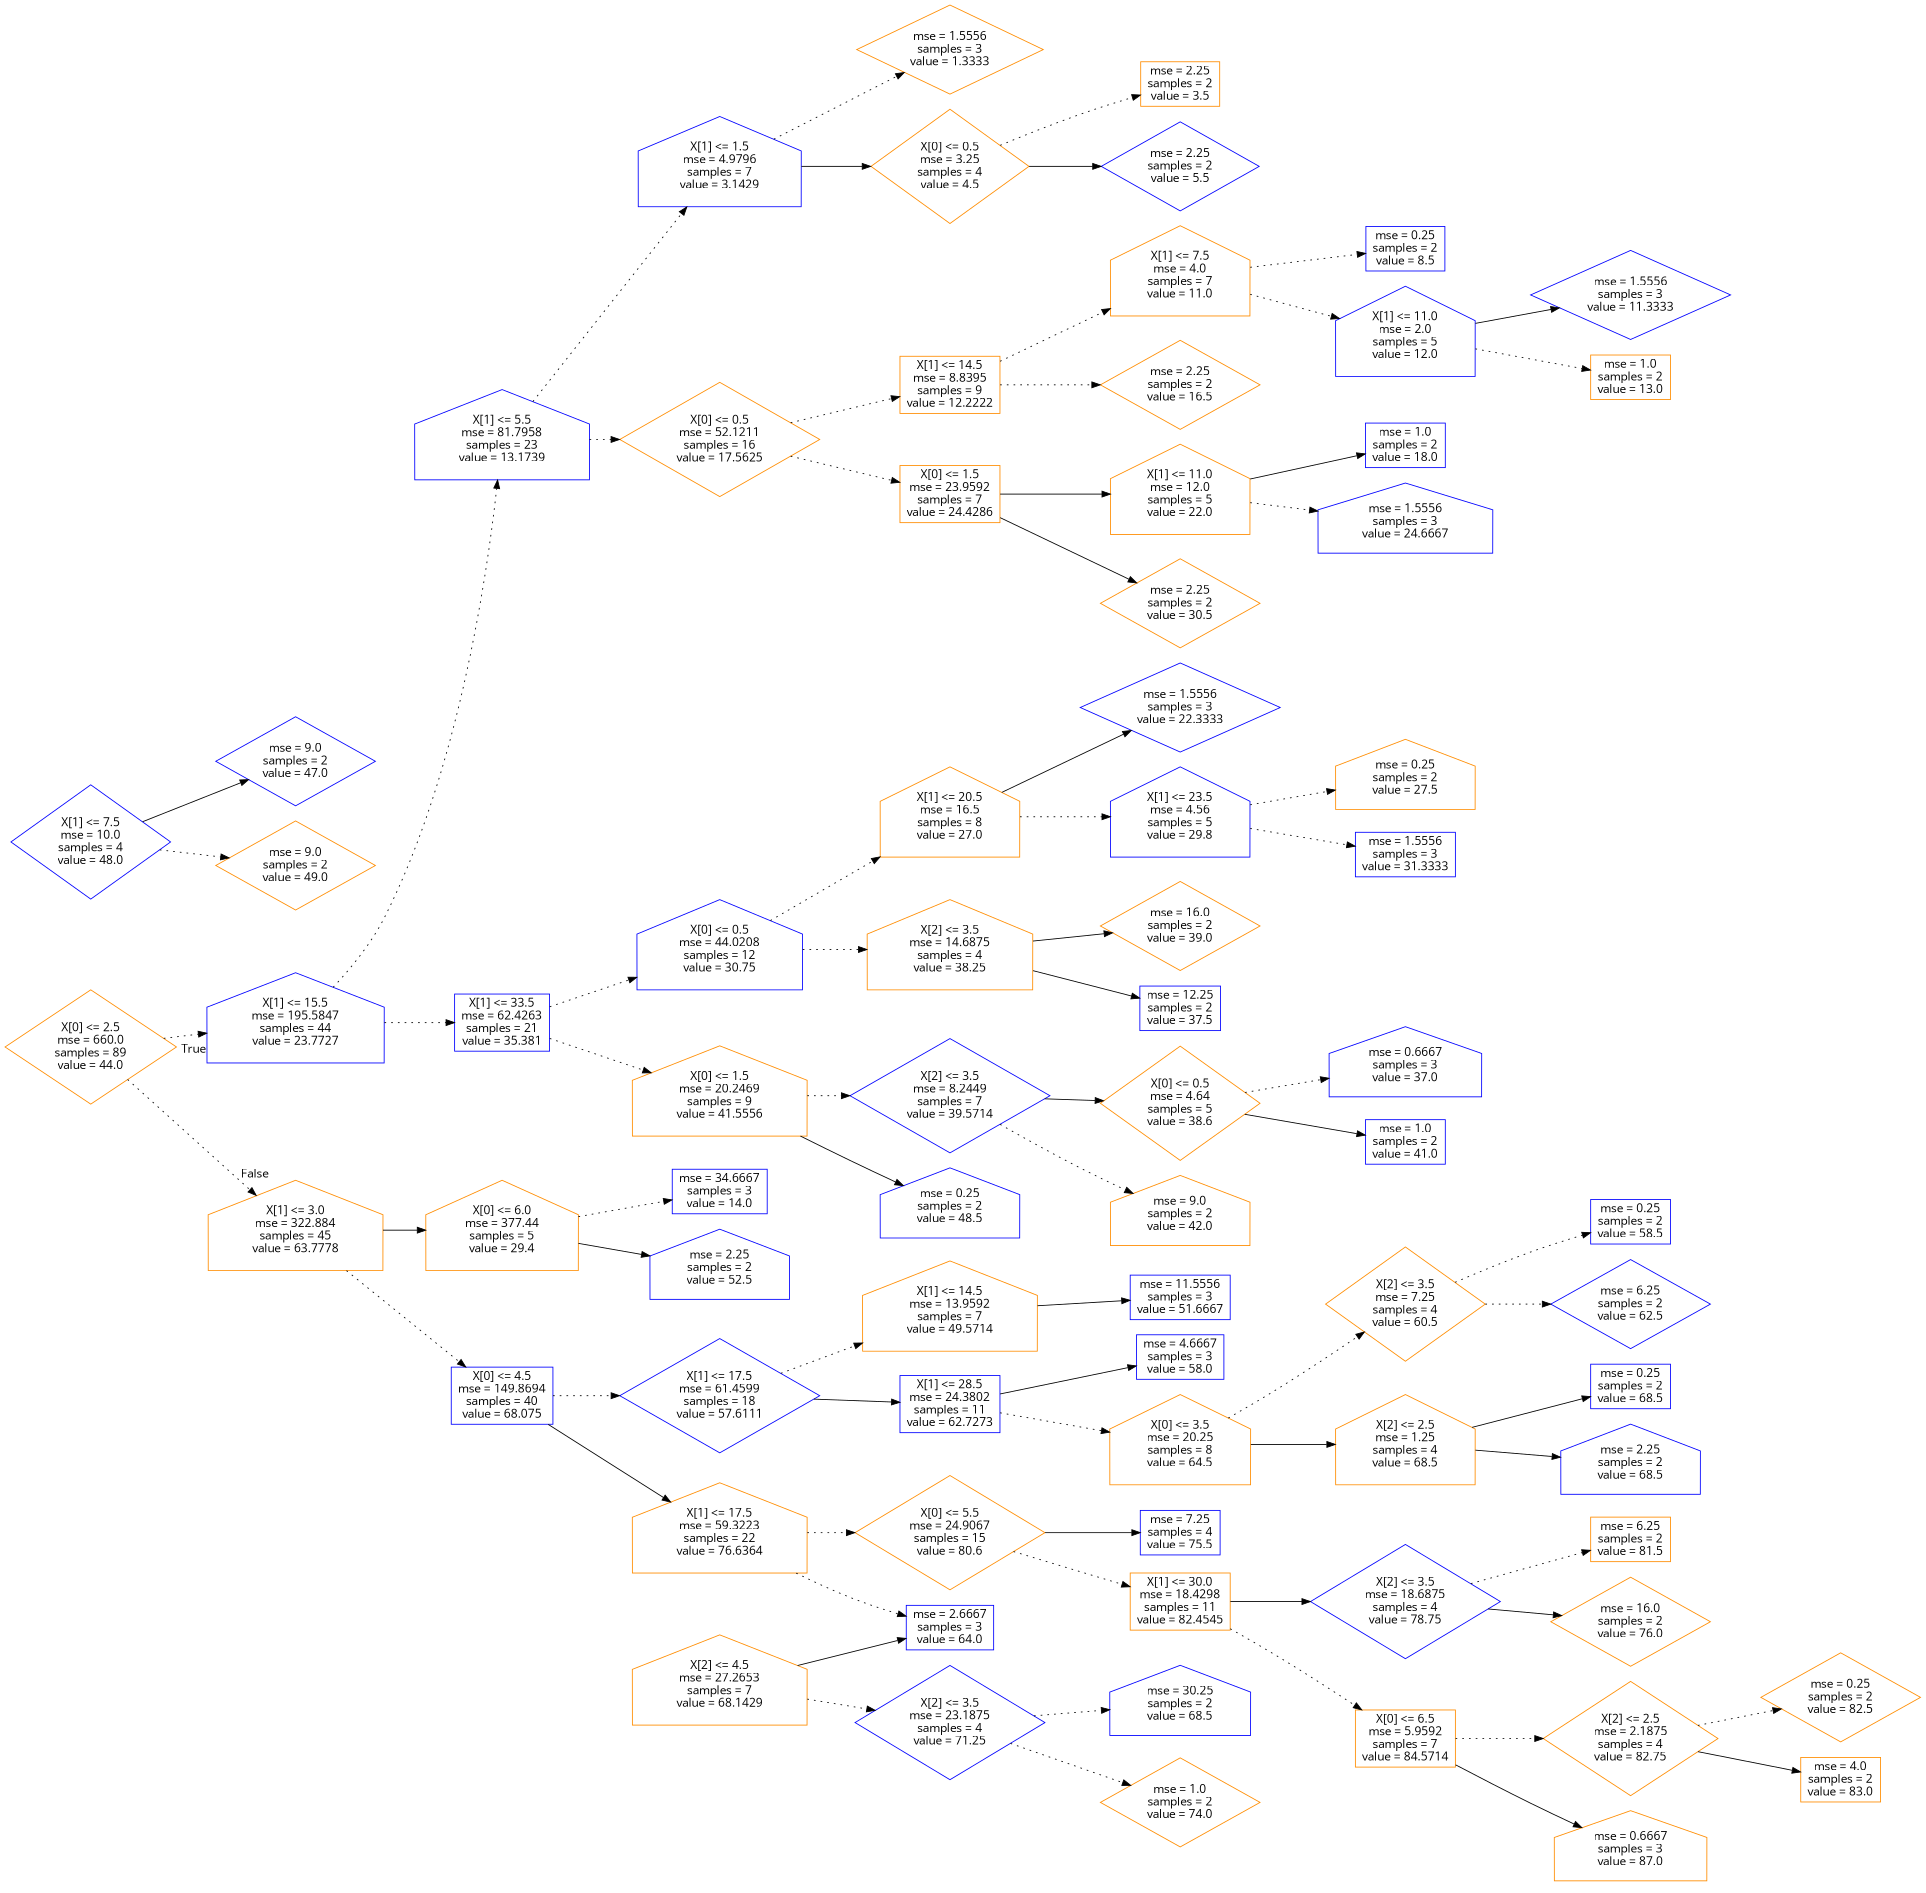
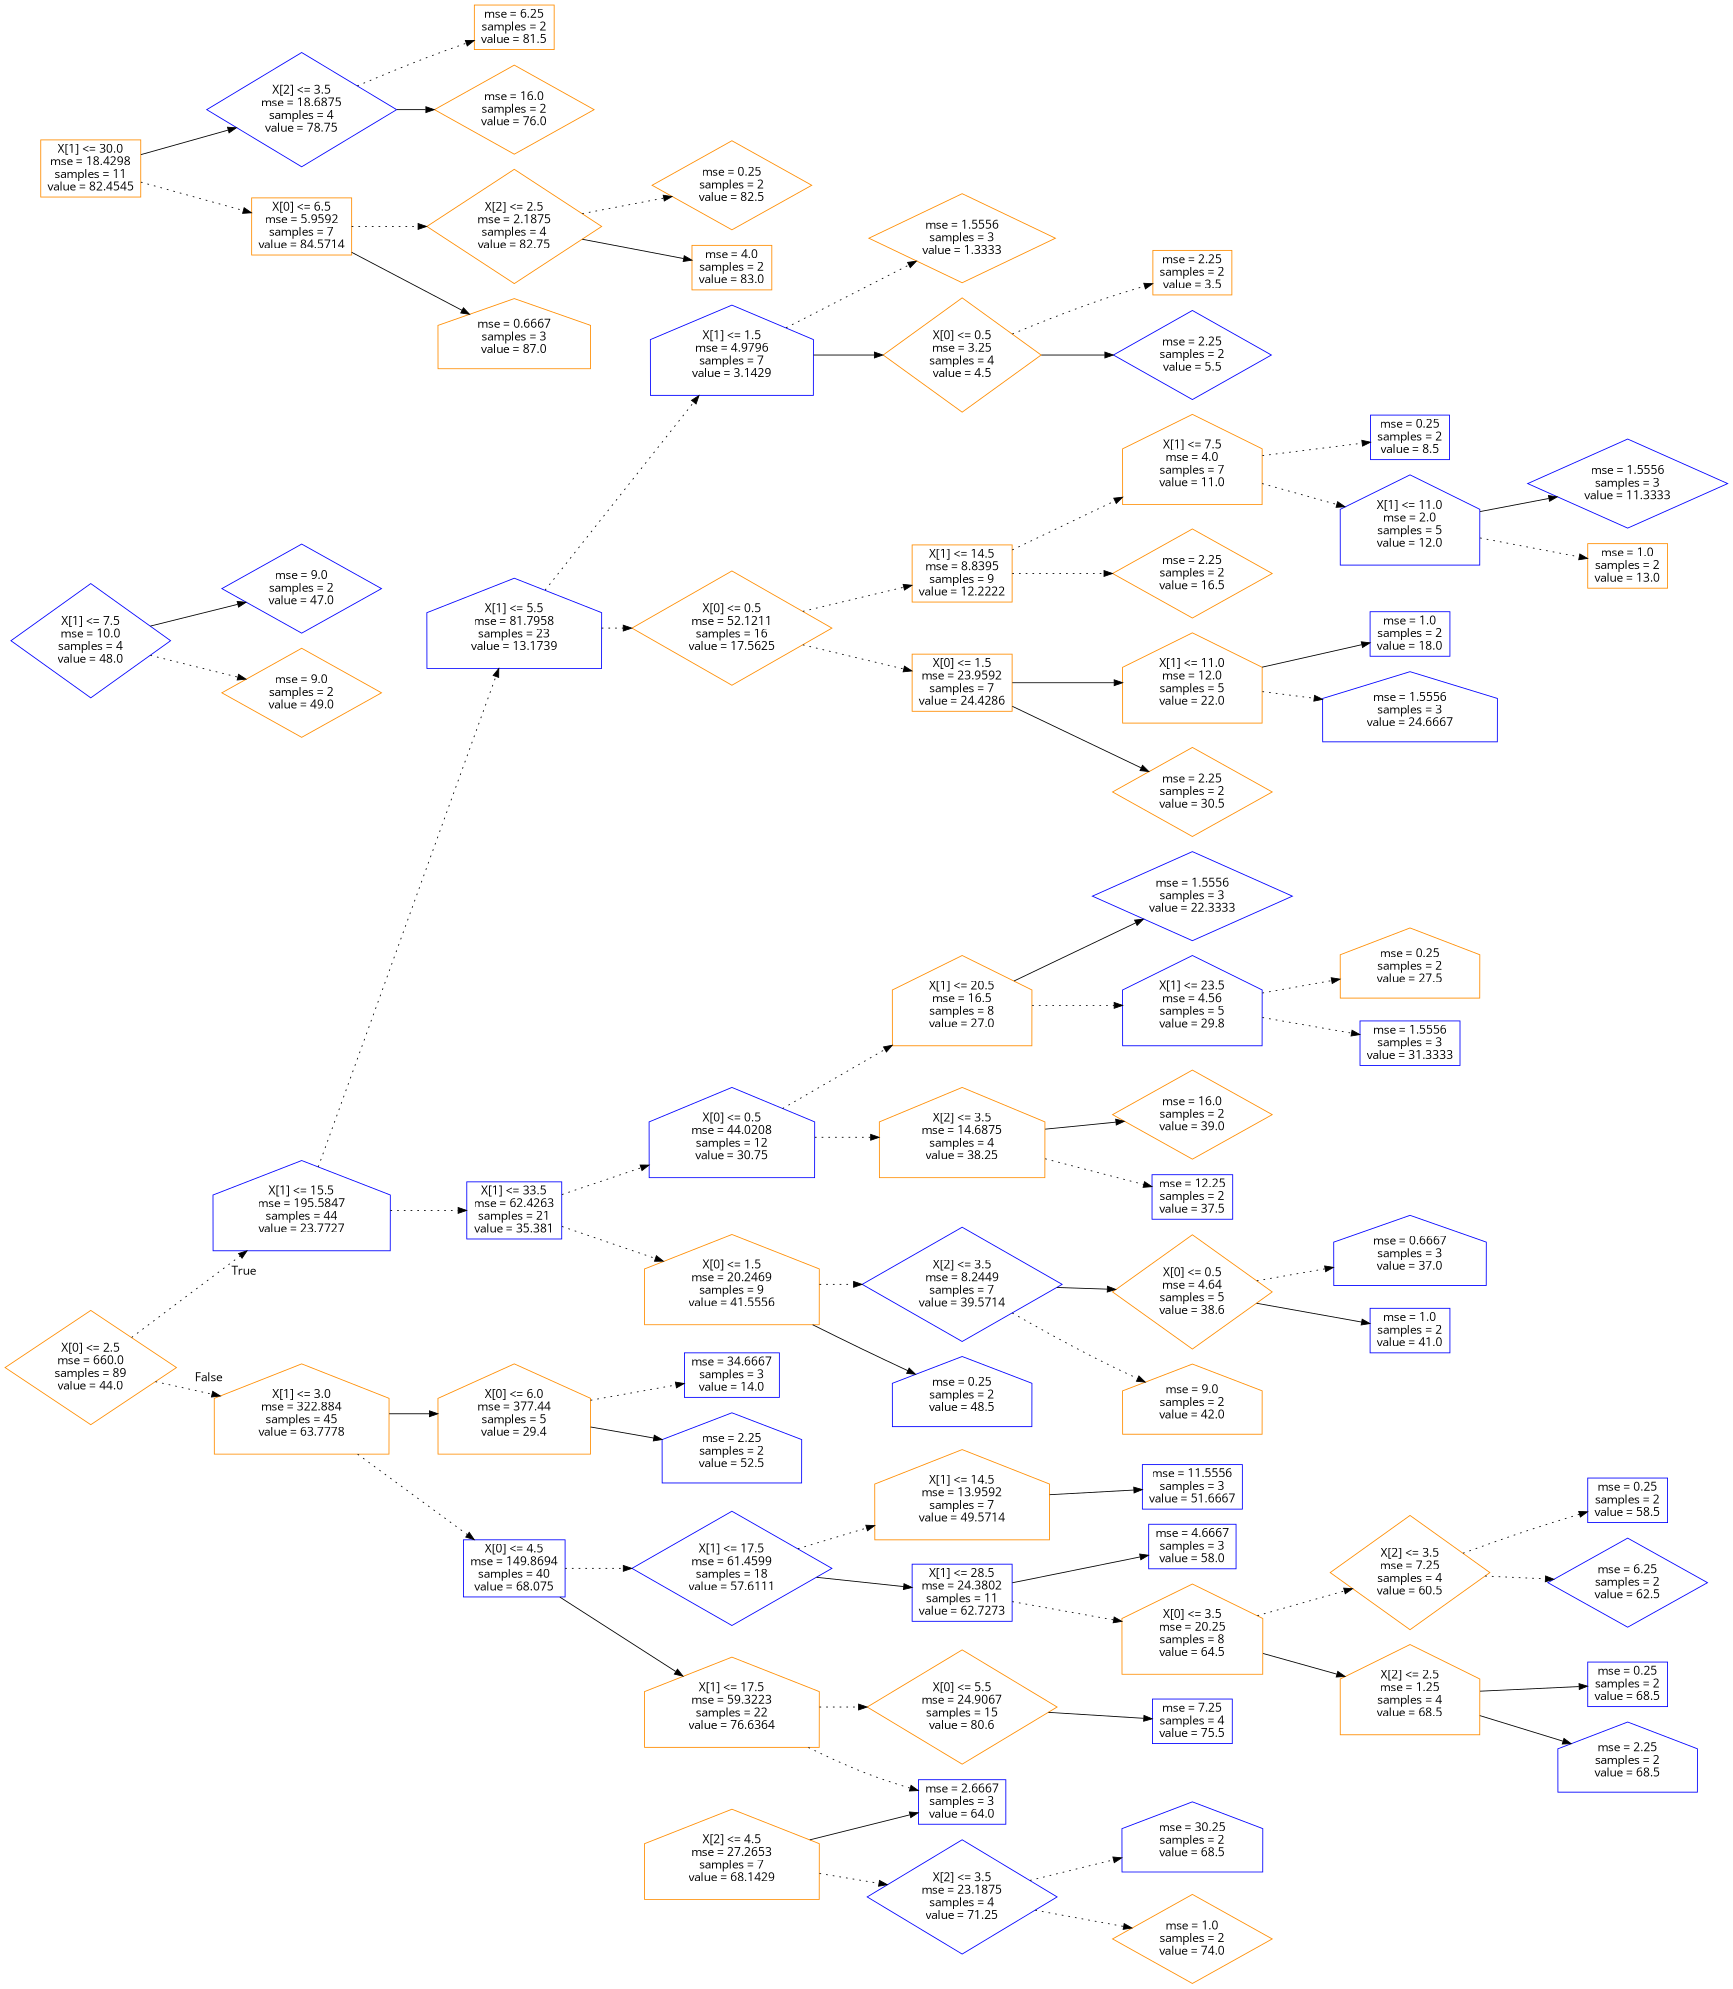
edge "X[2] <= 3.5 mse = 14.6875 samples = 4 value = 38.25" -> "mse = 12.25 samples = 2 value = 37.5": style solid -> dotted
edge "X[0] <= 5.5 mse = 24.9067 samples = 15 value = 80.6" -> "X[1] <= 30.0 mse = 18.4298 samples = 11 value = 82.4545": removed
